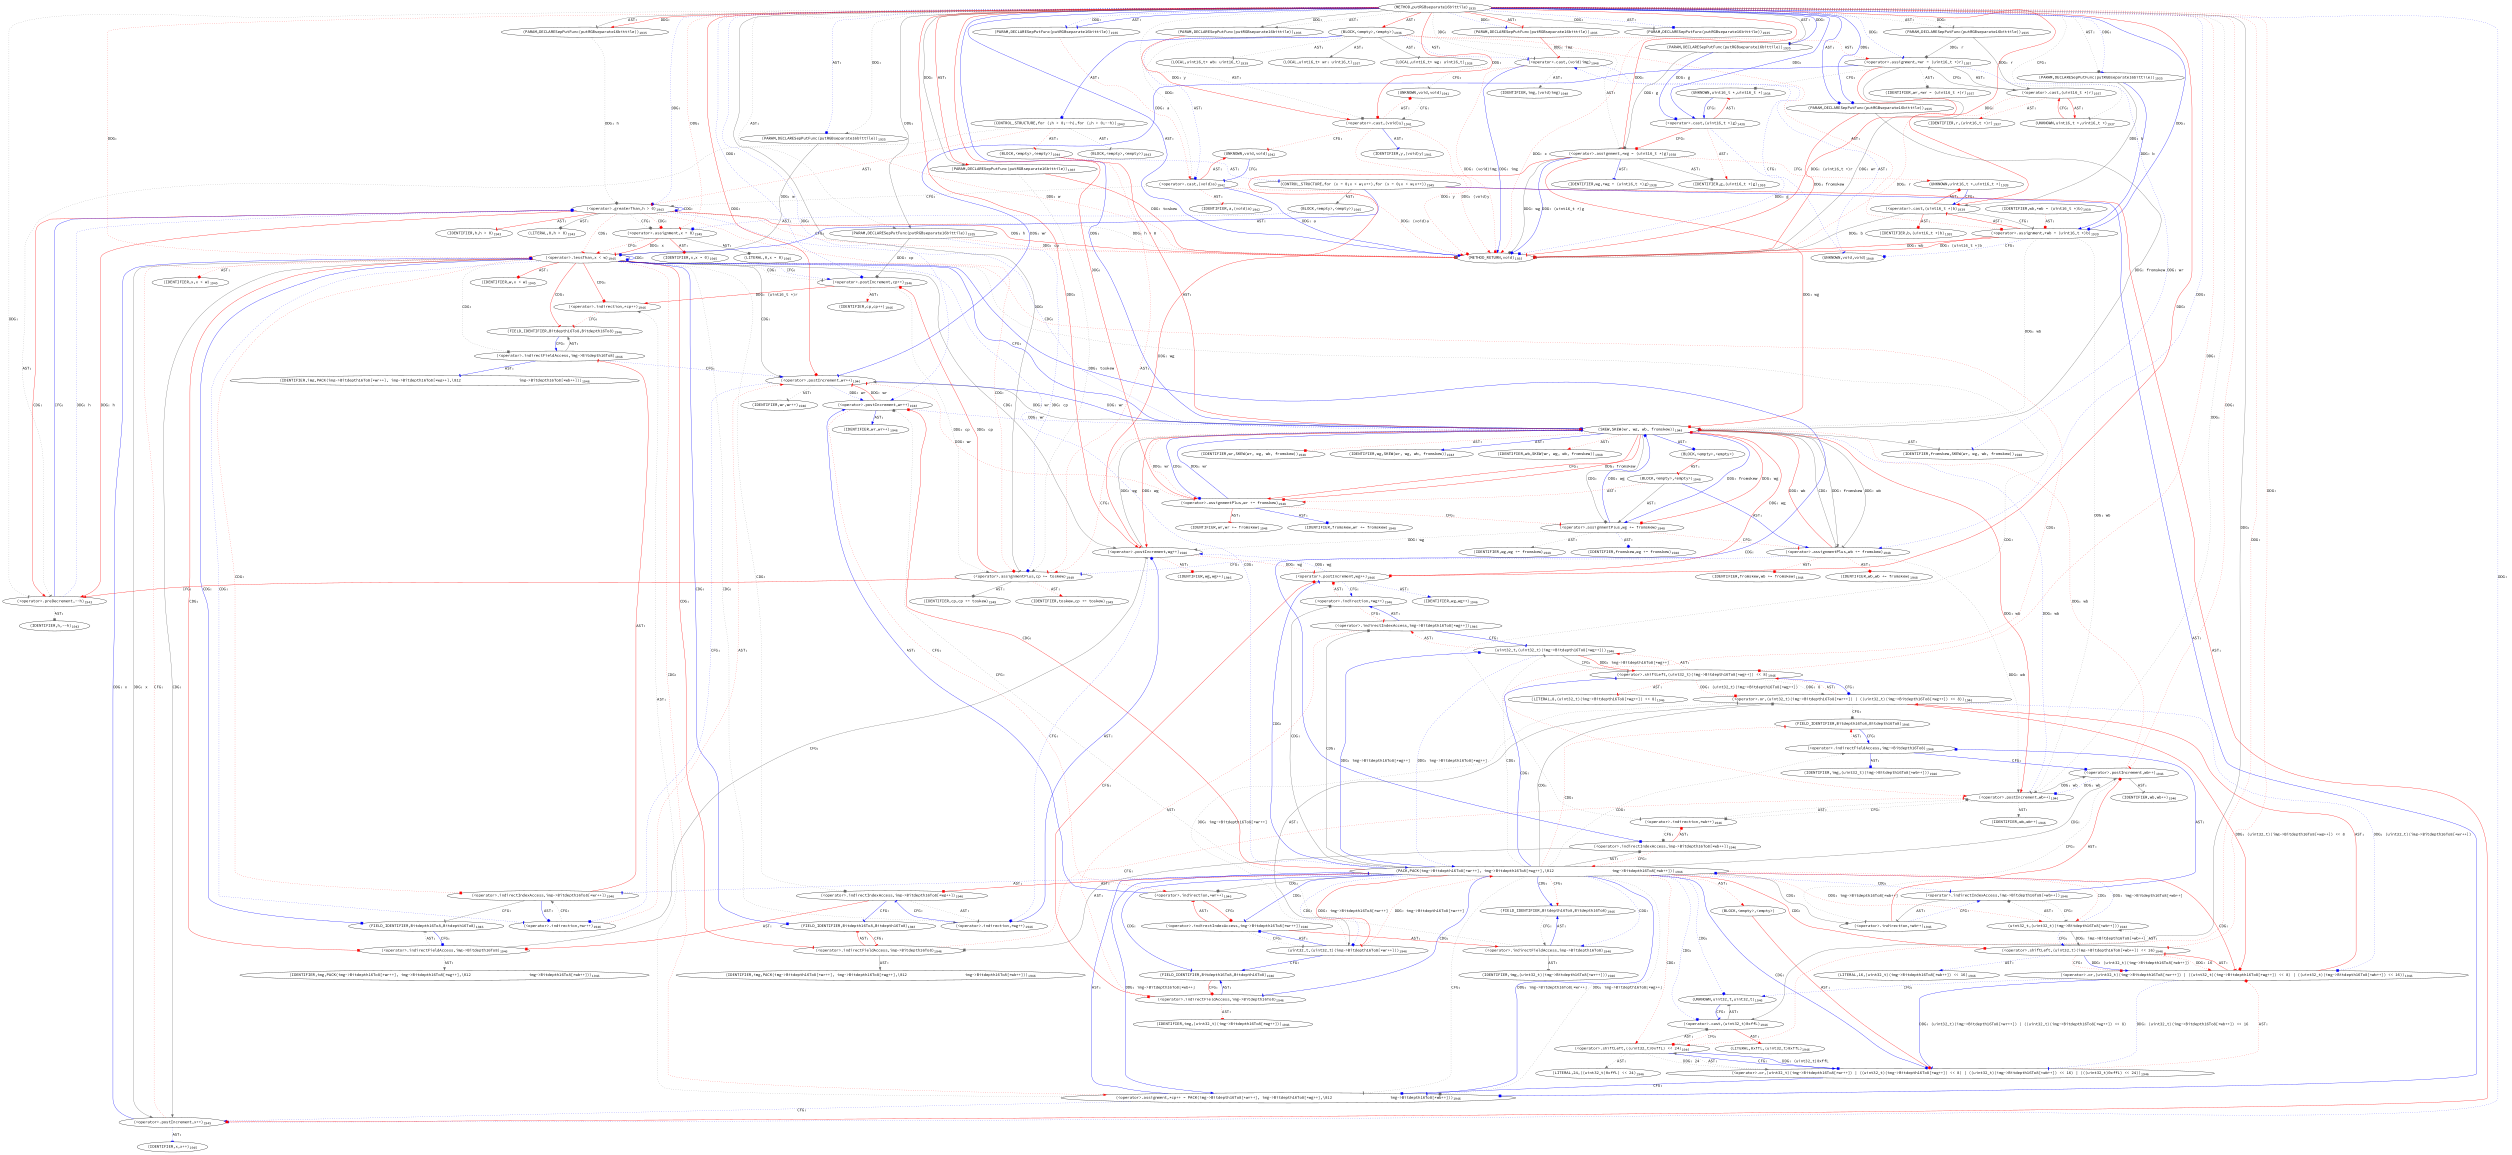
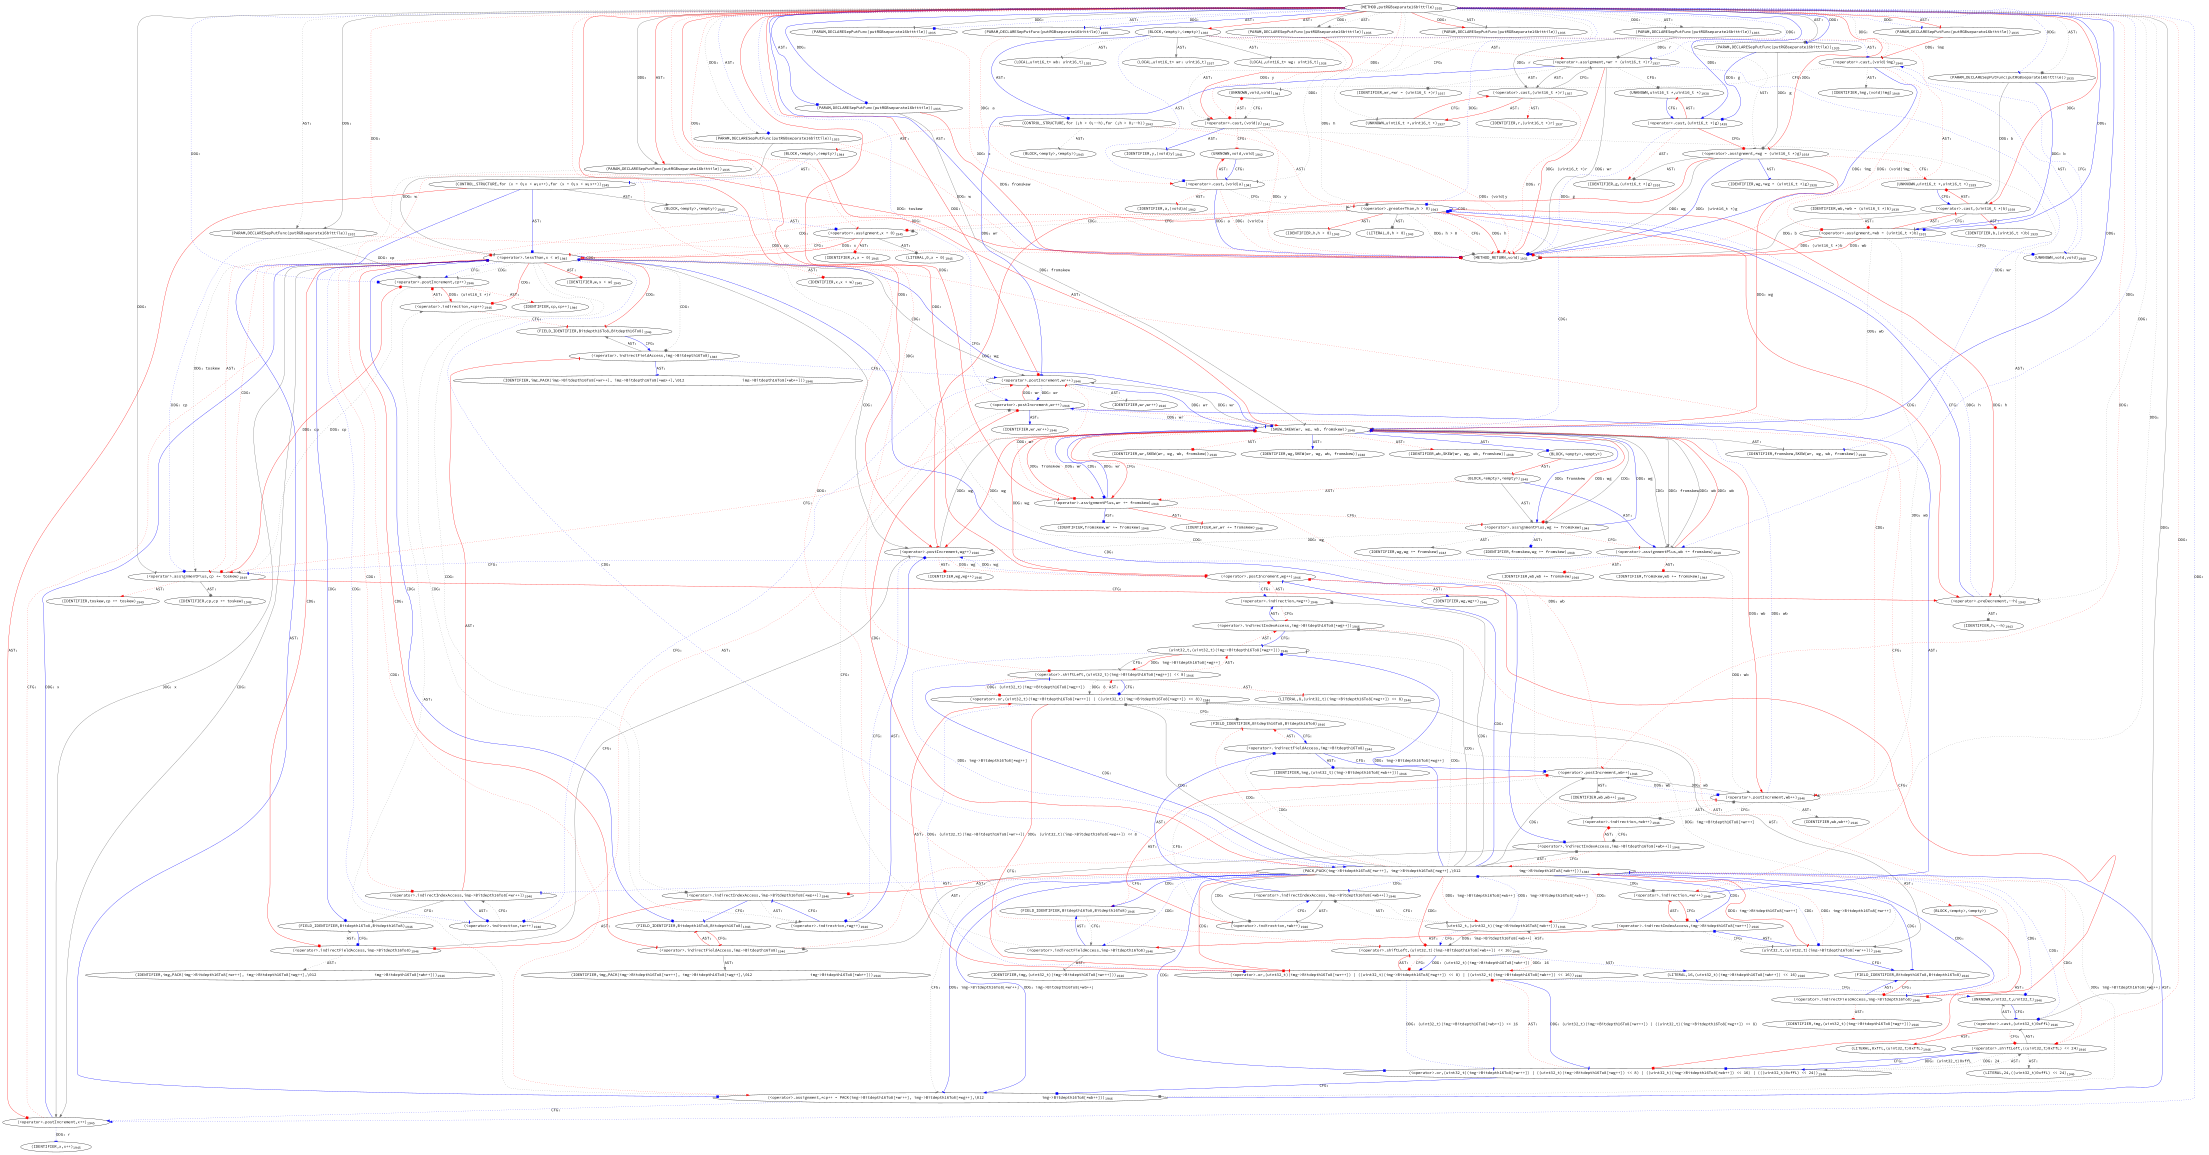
edge "(METHOD,putRGBseparate16bittile)" -> "(<operator>.cast,(void)y)": style solid -> dotted
edge "(<operator>.indirection,*cp++)" -> "(<operator>.postIncrement,cp++)": added, label "AST:"
edge "(<operator>.shiftLeft,((uint32_t)0xffL) << 24)" -> "(<operator>.cast,(uint32_t)0xffL)": arrowhead box -> tee
edge "(<operator>.postIncrement,x++)" -> "(IDENTIFIER,x,x++)": label "AST: " -> "DDG: r"
